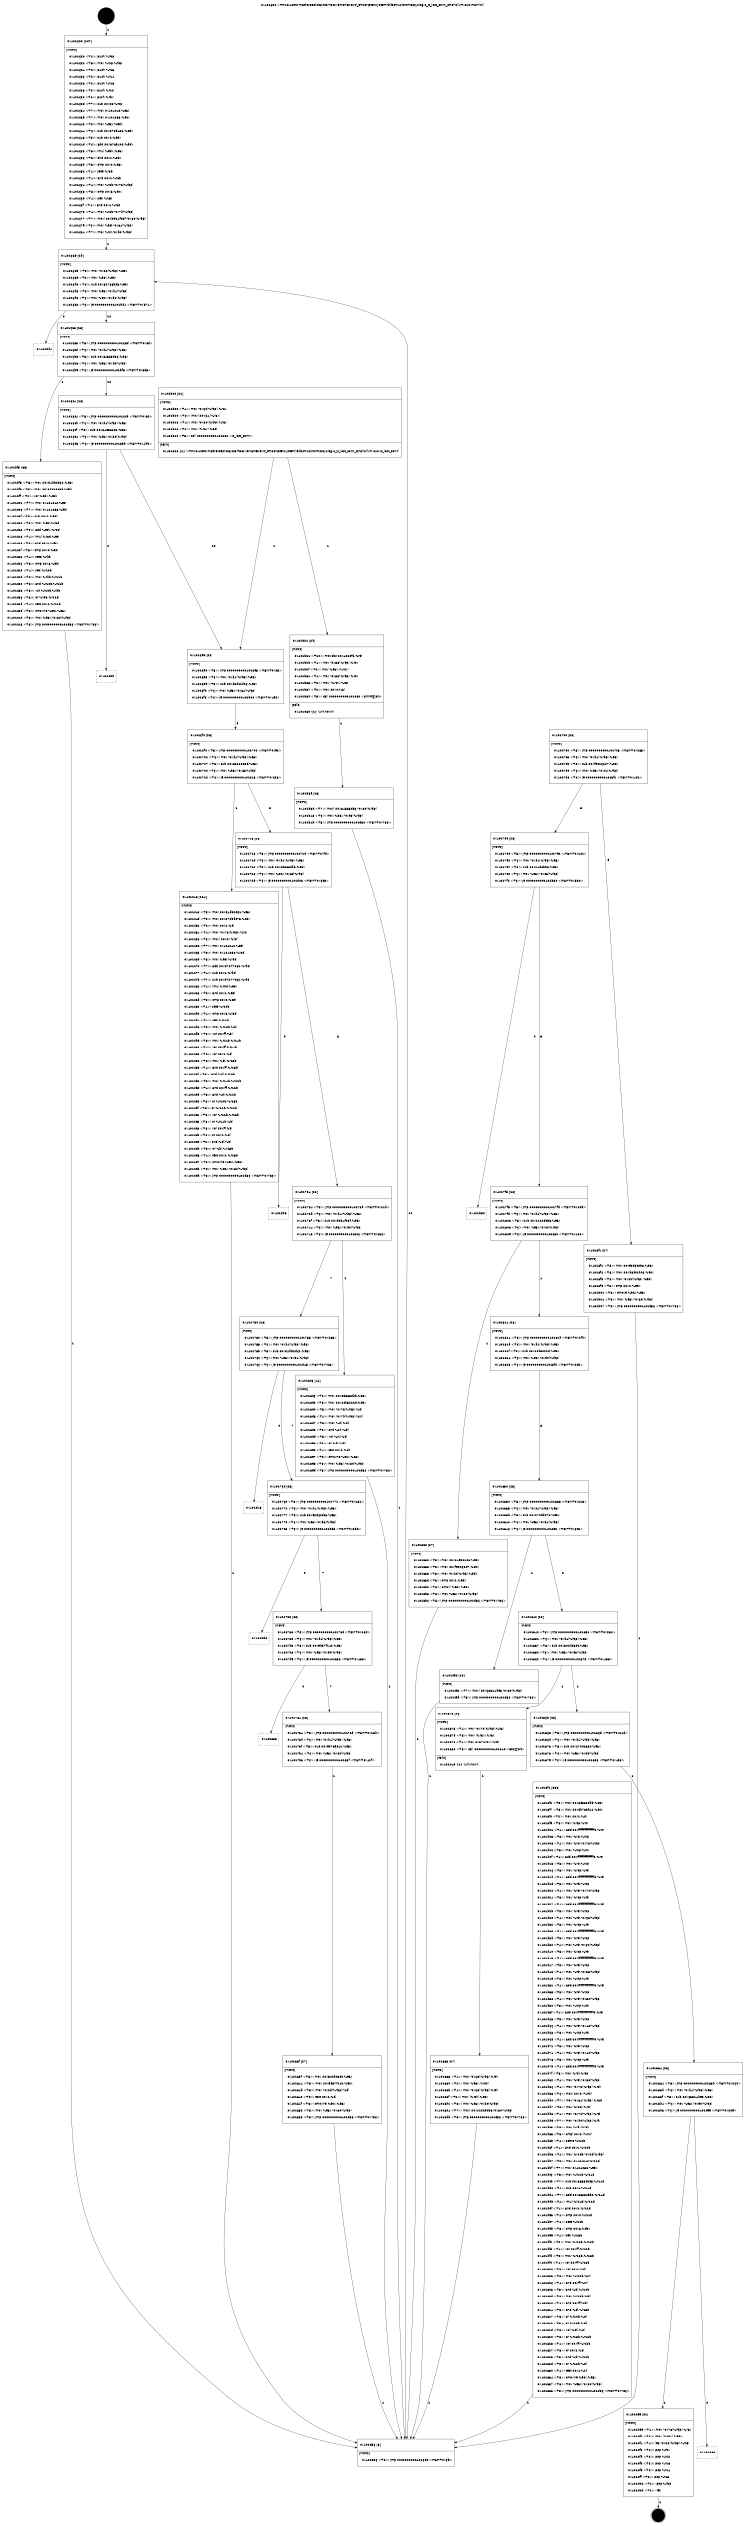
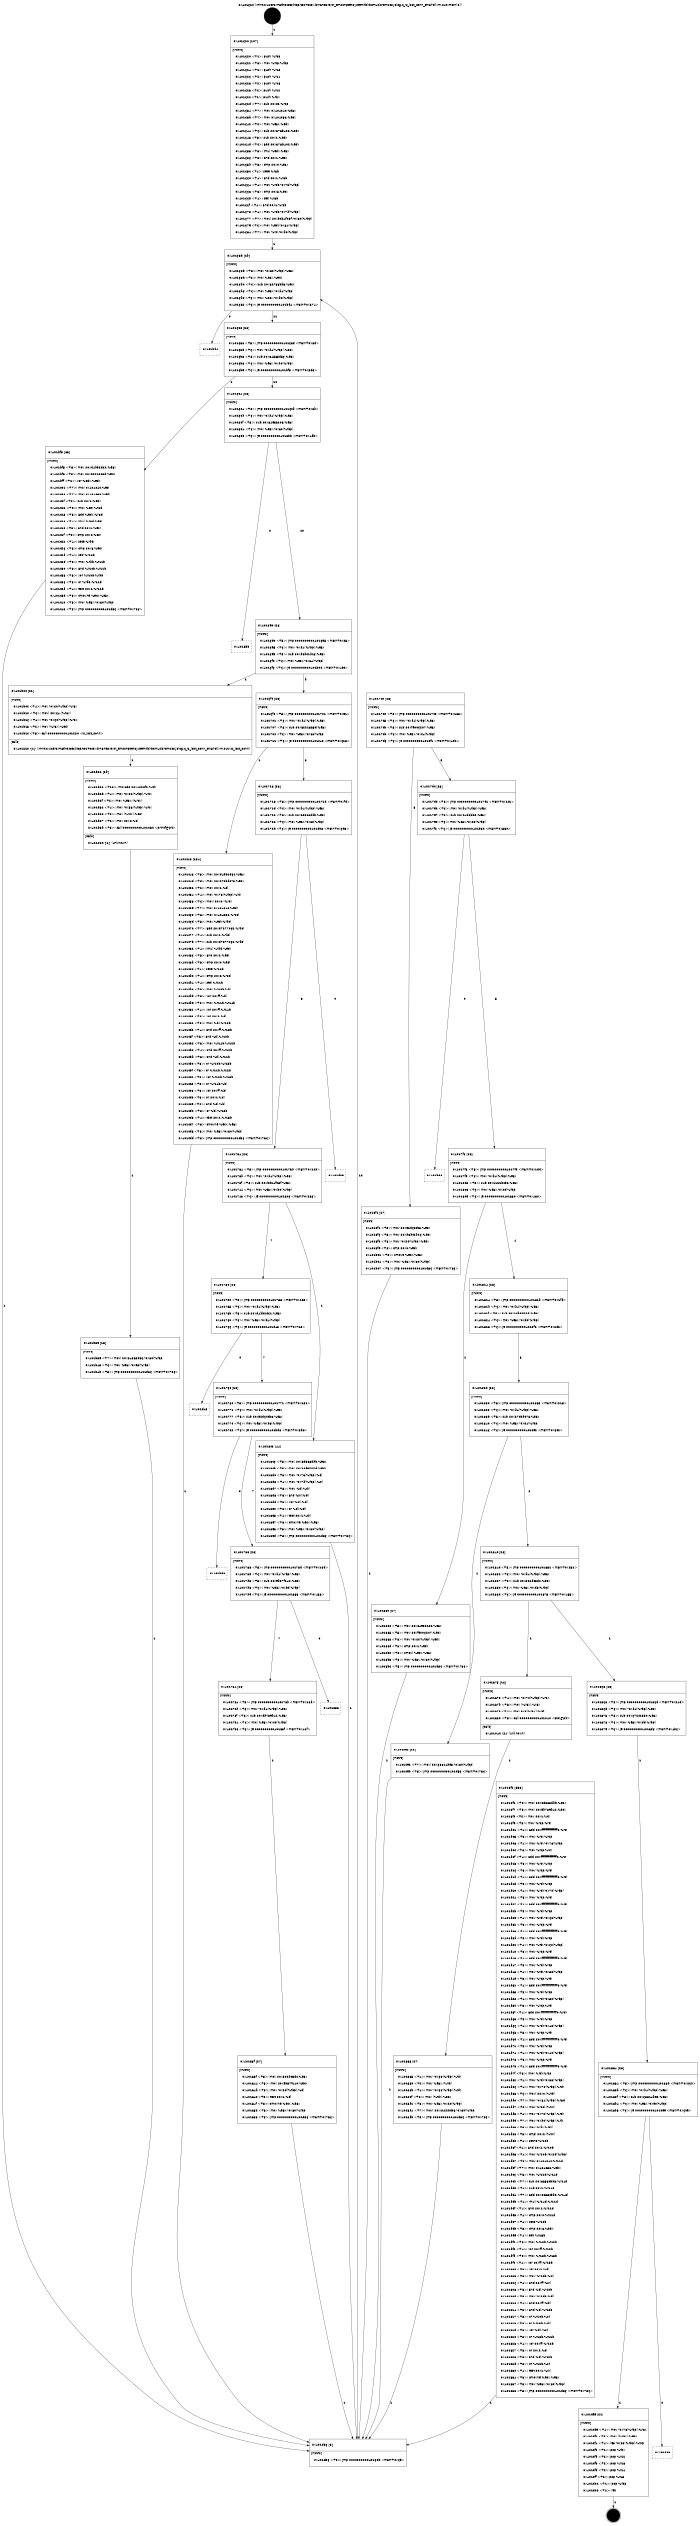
edge "0x401b0c [21]" -> "0x4016e0 [28]": reversed
